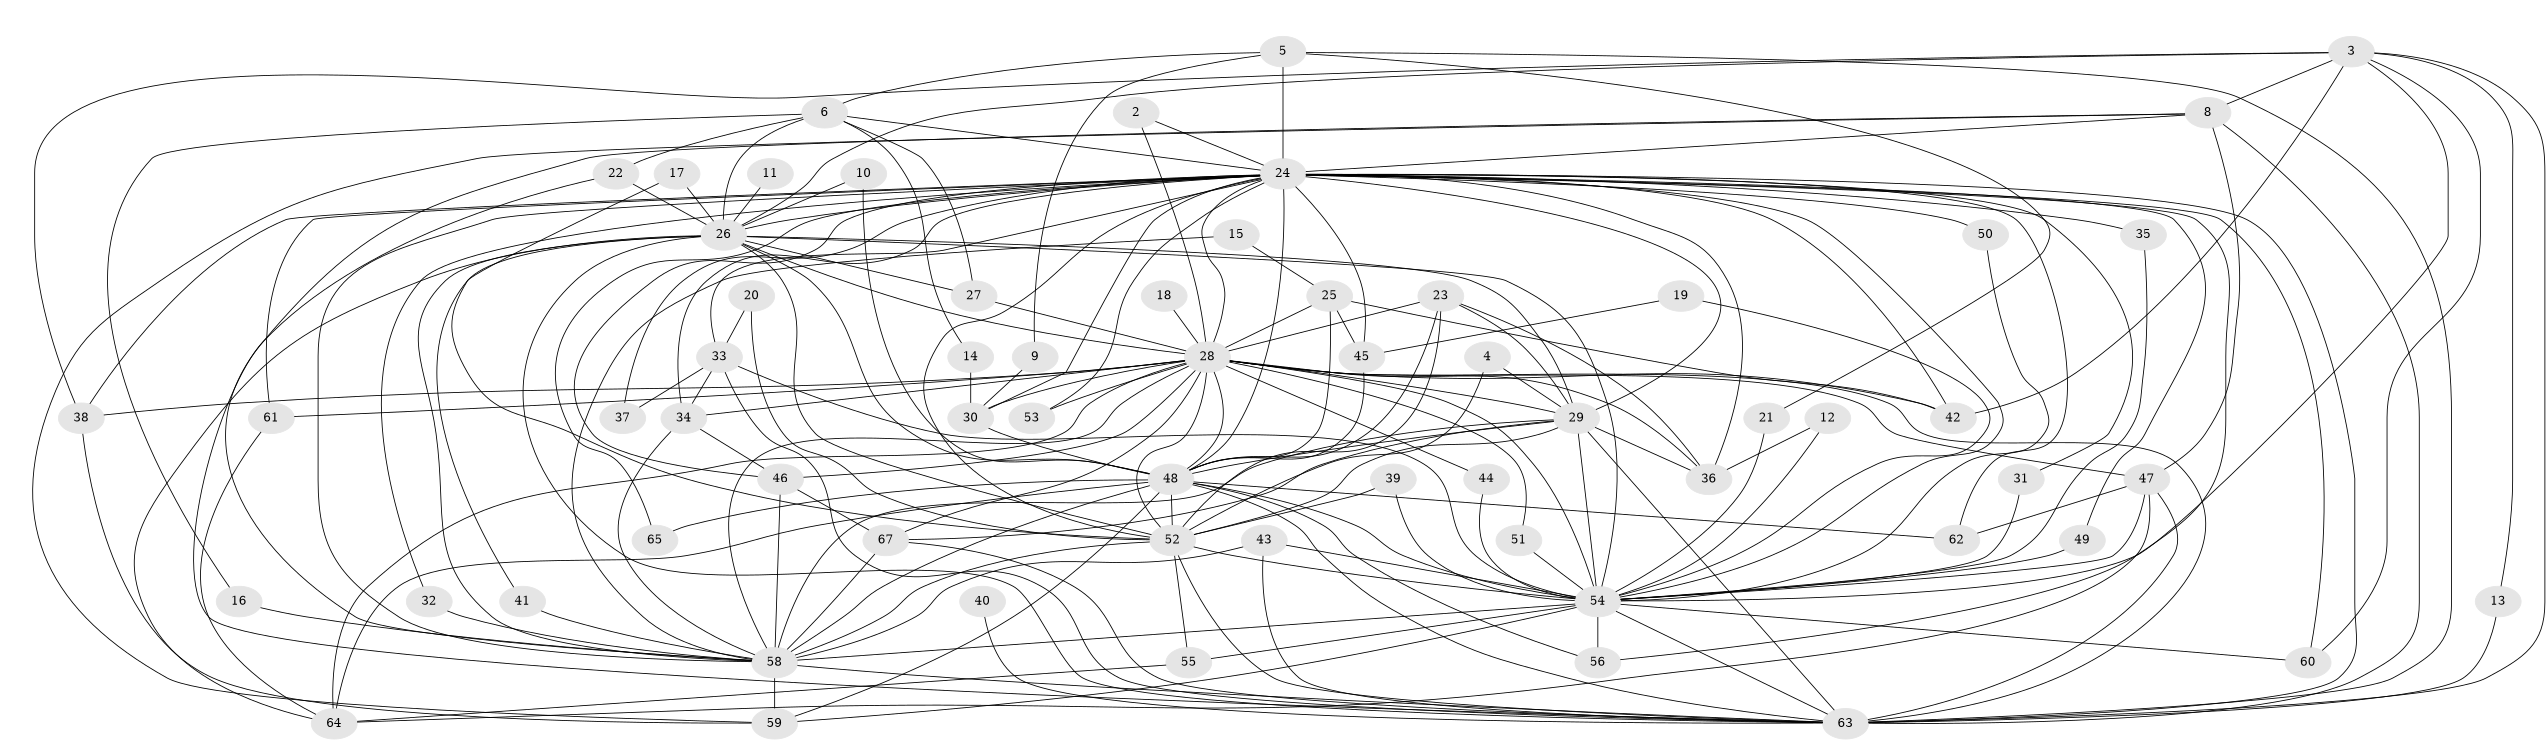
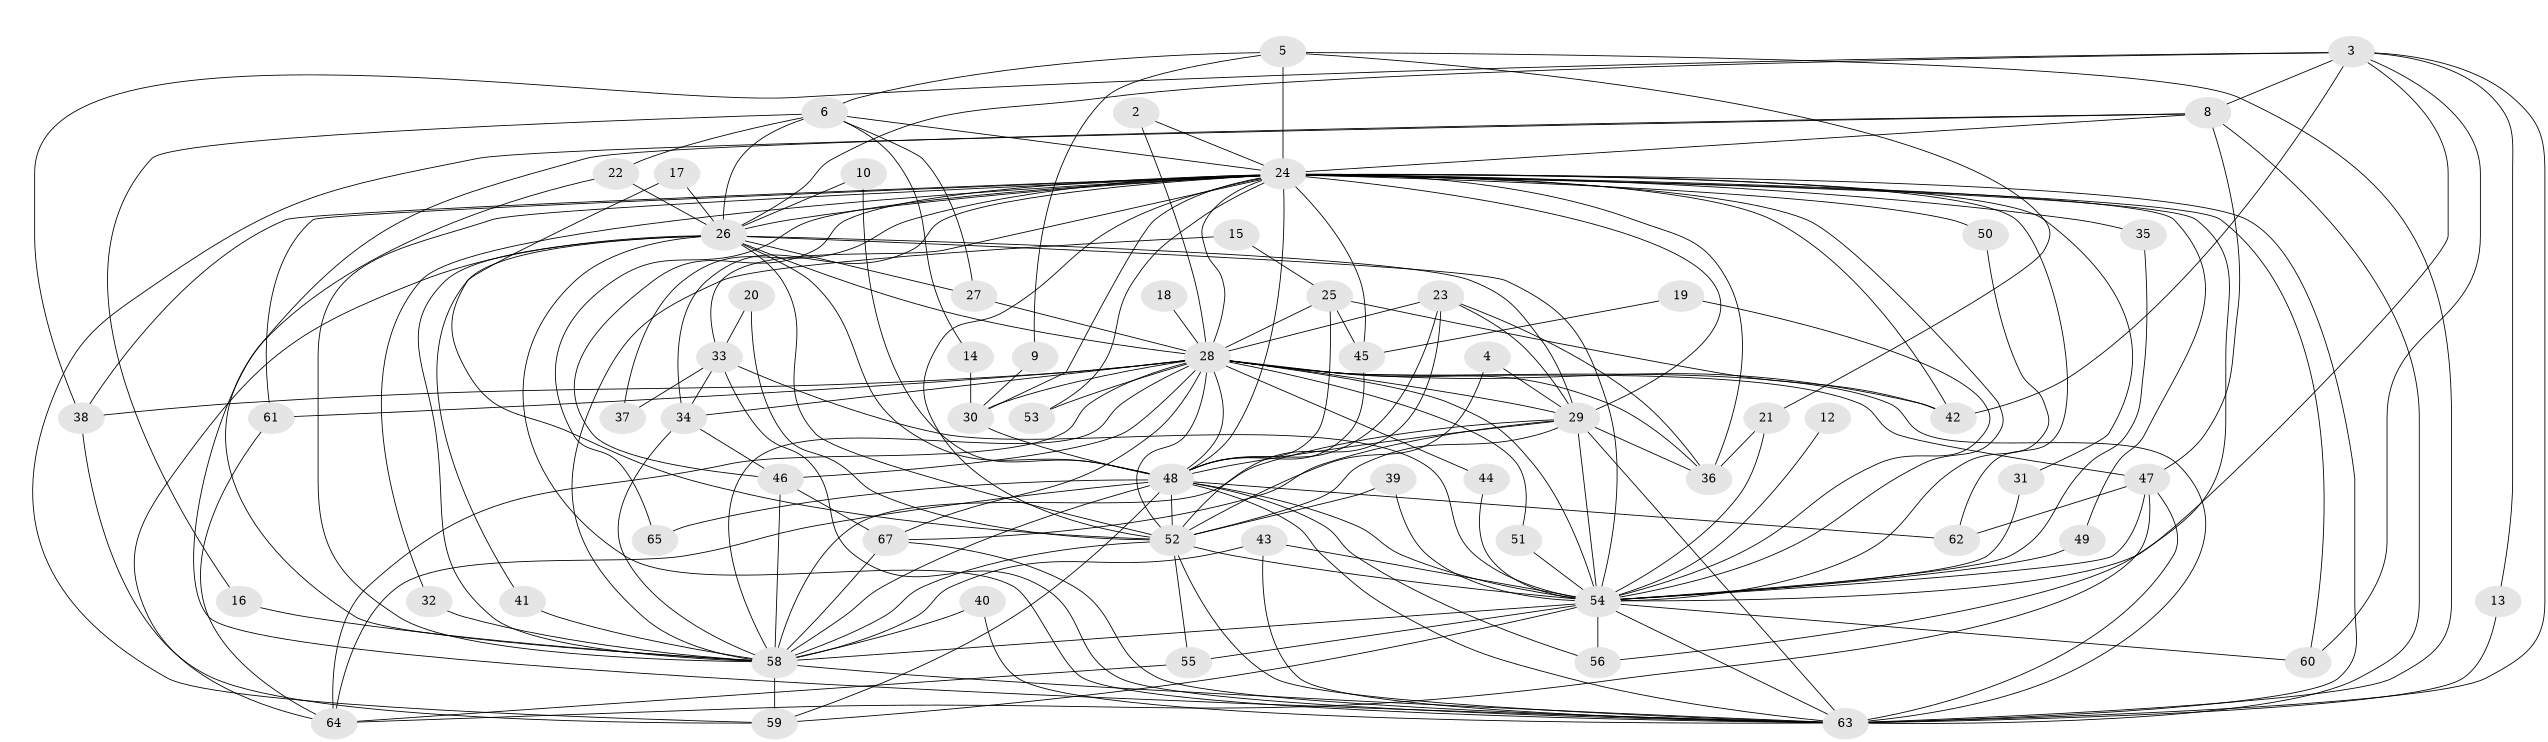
node "11": removed
edge "12" -- "36": now "21" -- "36"
edge "40" -- "58": added
